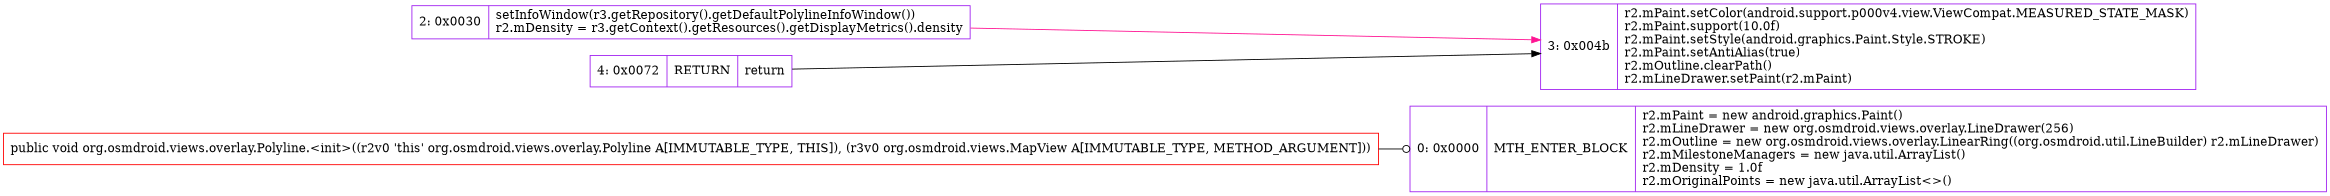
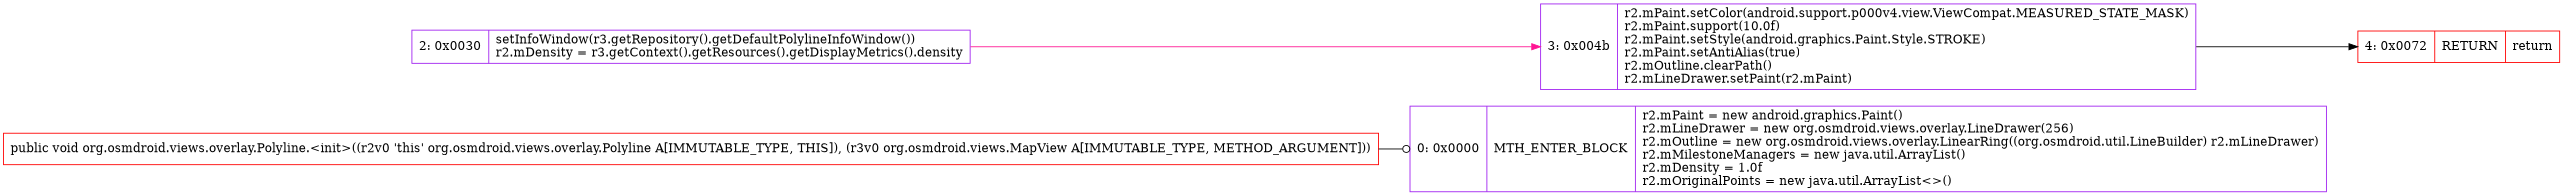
edge "4: 0x0072" -> "3: 0x004b": reversed
node "4: 0x0072": color purple -> red
